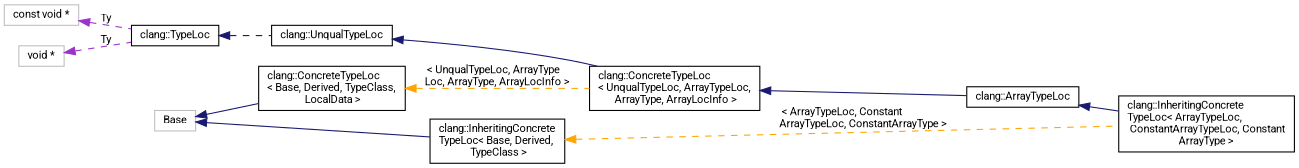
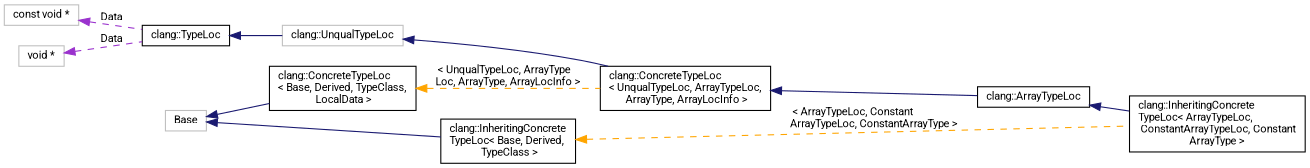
edge "clang::TypeLoc" -> "const void *": label " Ty" -> " Data"
edge "clang::UnqualTypeLoc" -> "clang::TypeLoc": style dashed -> solid
node "clang::UnqualTypeLoc": color black -> grey75
edge "clang::TypeLoc" -> "void *": label " Ty" -> " Data"
